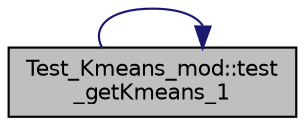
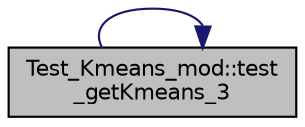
node "Test_Kmeans_mod::test _getKmeans_1": label "Test_Kmeans_mod::test _getKmeans_1" -> "Test_Kmeans_mod::test _getKmeans_3"
